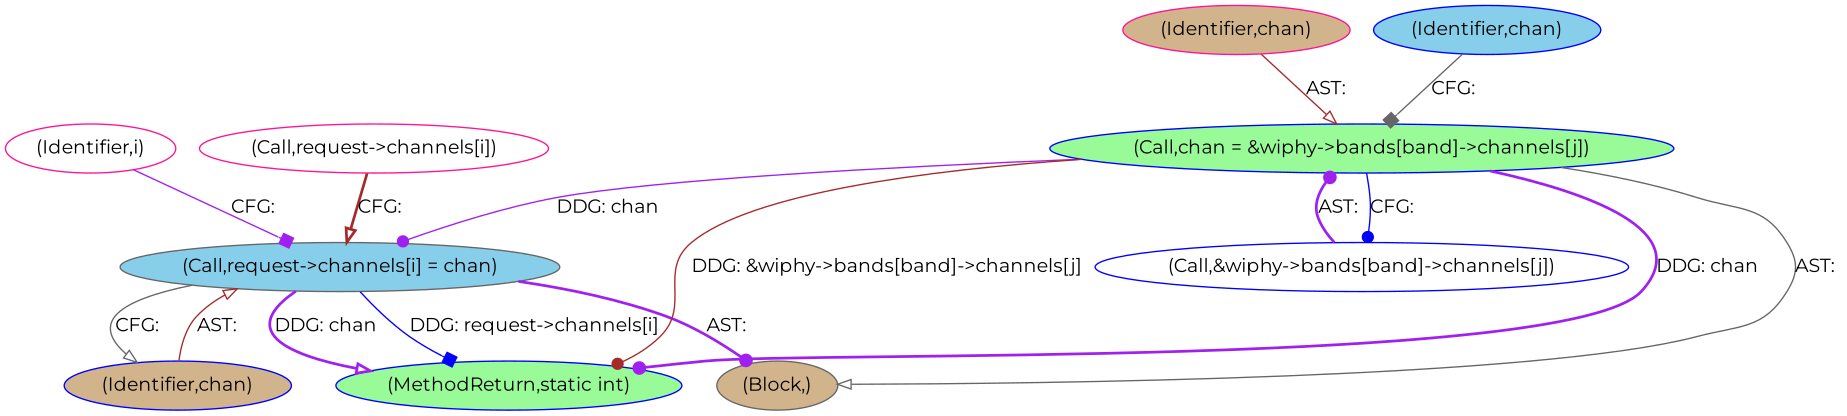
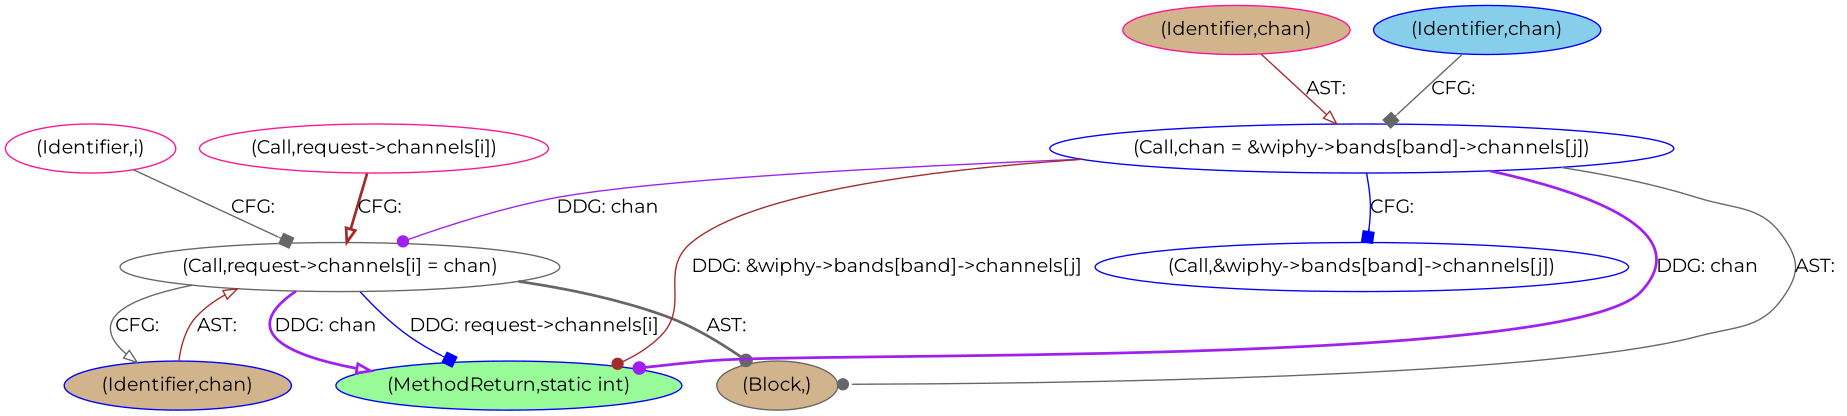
node "(Call,chan = &wiphy->bands[band]->channels[j])": fillcolor palegreen -> white
edge "(Call,chan = &wiphy->bands[band]->channels[j])" -> "(Call,&wiphy->bands[band]->channels[j])": arrowhead dot -> box
edge "(Identifier,i)" -> "(Call,request->channels[i] = chan)": color purple -> gray40
edge "(Call,&wiphy->bands[band]->channels[j])" -> "(Call,chan = &wiphy->bands[band]->channels[j])": removed, label "AST:"
node "(Call,request->channels[i] = chan)": fillcolor skyblue -> white
edge "(Call,request->channels[i] = chan)" -> "(Block,)": color purple -> gray40
edge "(Call,chan = &wiphy->bands[band]->channels[j])" -> "(Block,)": arrowhead onormal -> dot
